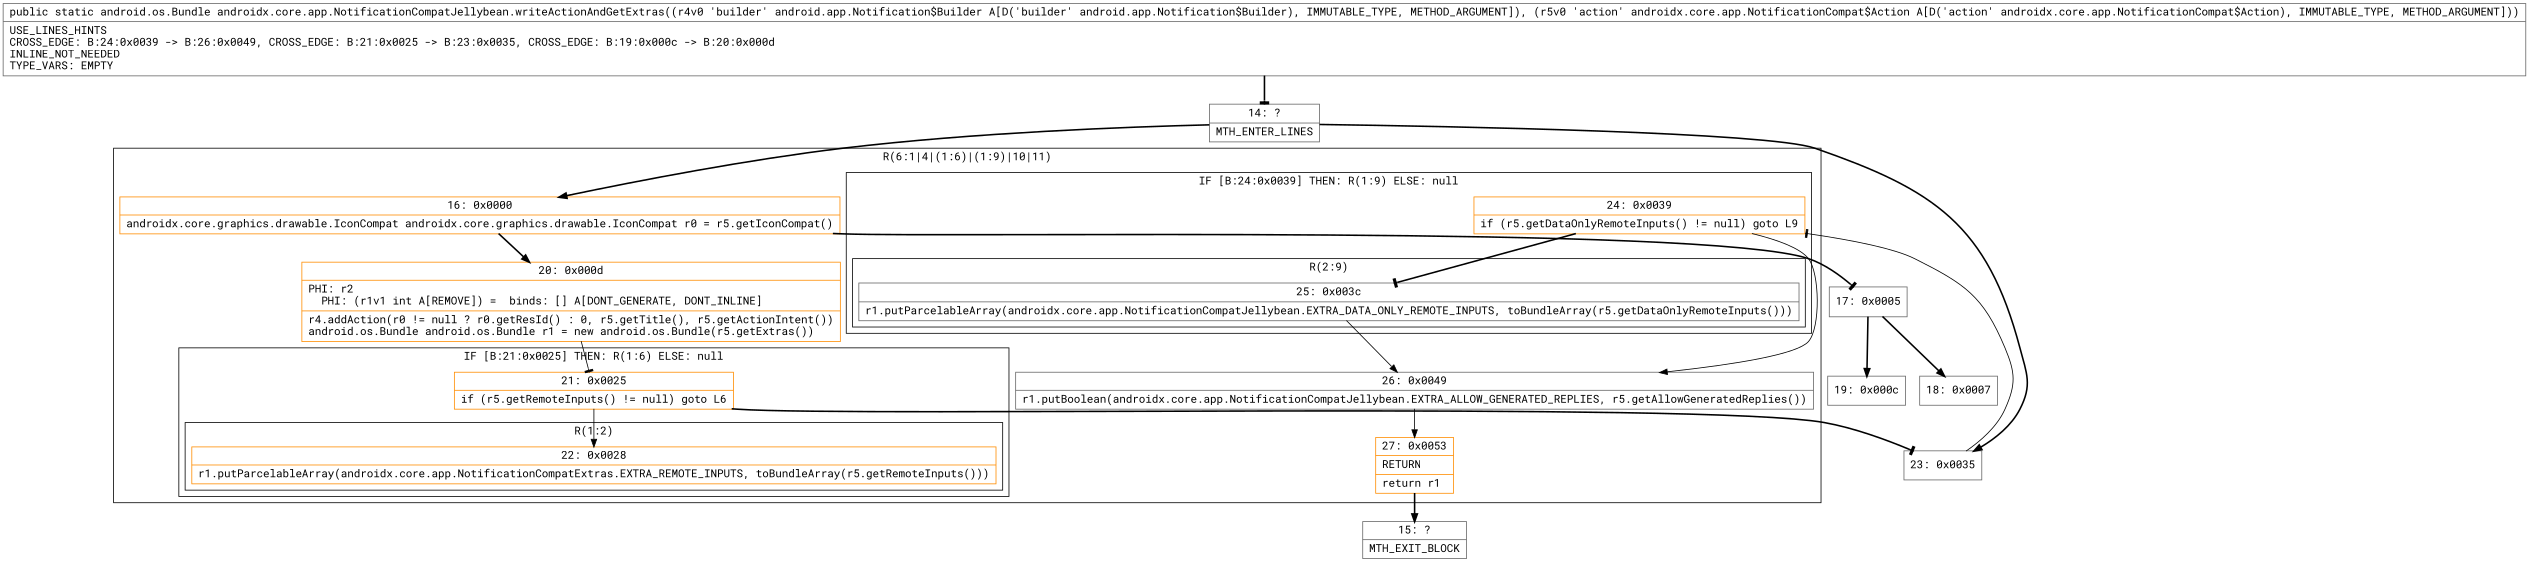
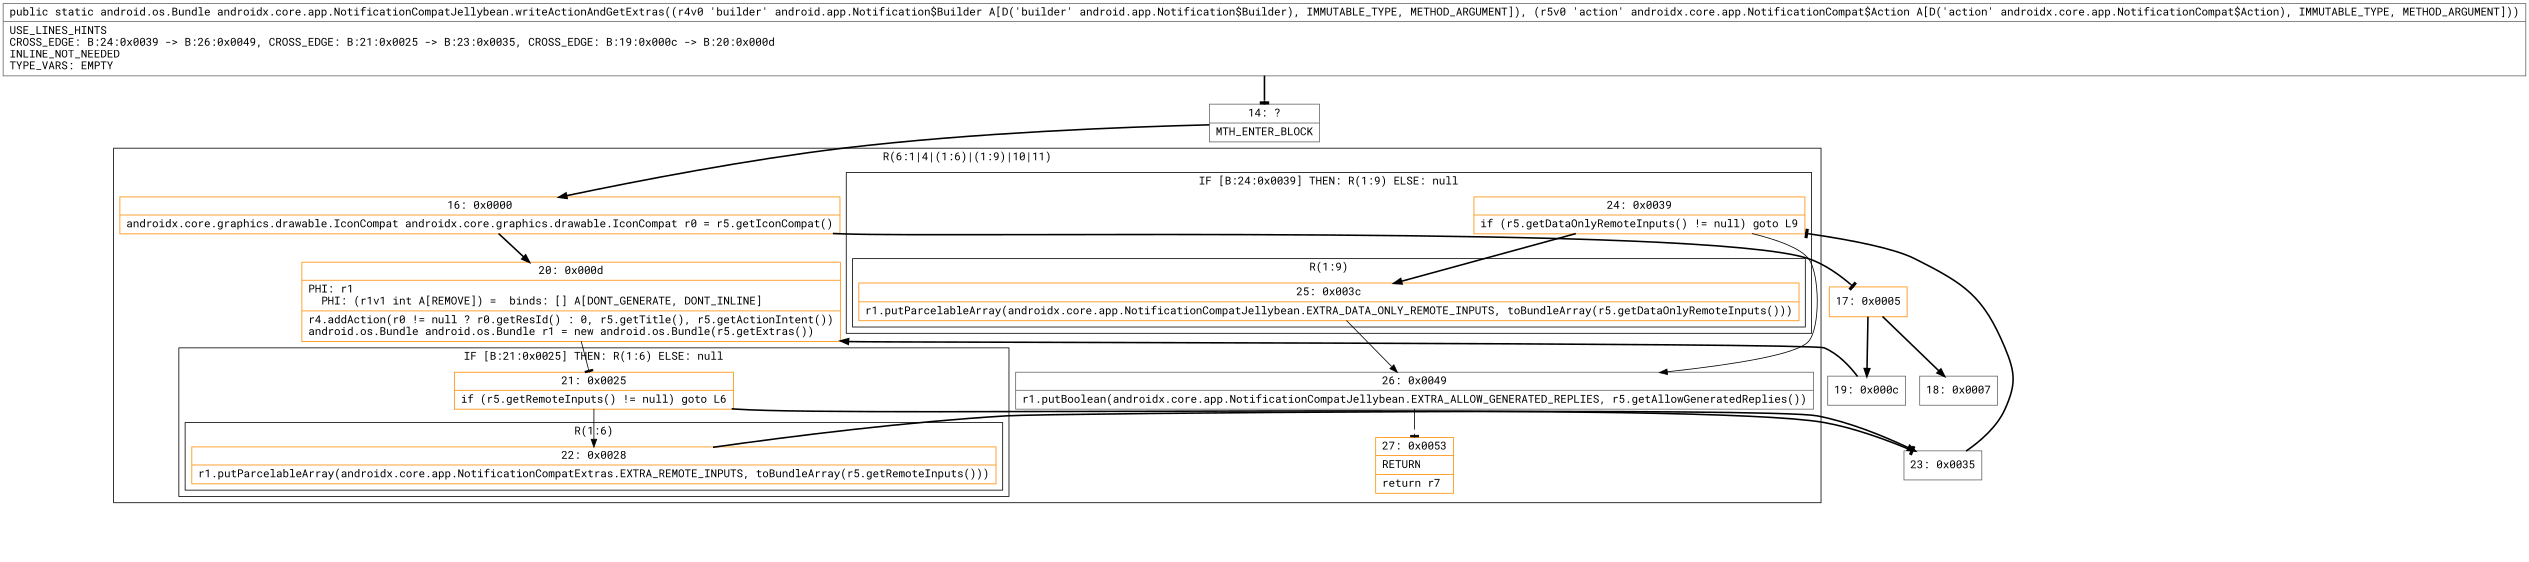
node "14: ?": text "MTH_ENTER_LINES" -> "MTH_ENTER_BLOCK"
edge "14: ?" -> "23: 0x0035": now "22: 0x0028" -> "23: 0x0035"
edge "24: 0x0039" -> "25: 0x003c": arrowhead tee -> normal
cluster "R(2:9)": label "R(2:9)" -> "R(1:9)"
node "20: 0x000d": text "PHI: r2" -> "PHI: r1"
edge "23: 0x0035" -> "24: 0x0039": style solid -> bold
node "25: 0x003c": color gray40 -> darkorange
node "17: 0x0005": color gray40 -> darkorange
edge "19: 0x000c" -> "20: 0x000d": added
edge "26: 0x0049" -> "27: 0x0053": arrowhead normal -> tee
cluster "R(1:2)": label "R(1:2)" -> "R(1:6)"
node "27: 0x0053": text "return r1" -> "return r7"
node "15: ?": removed
